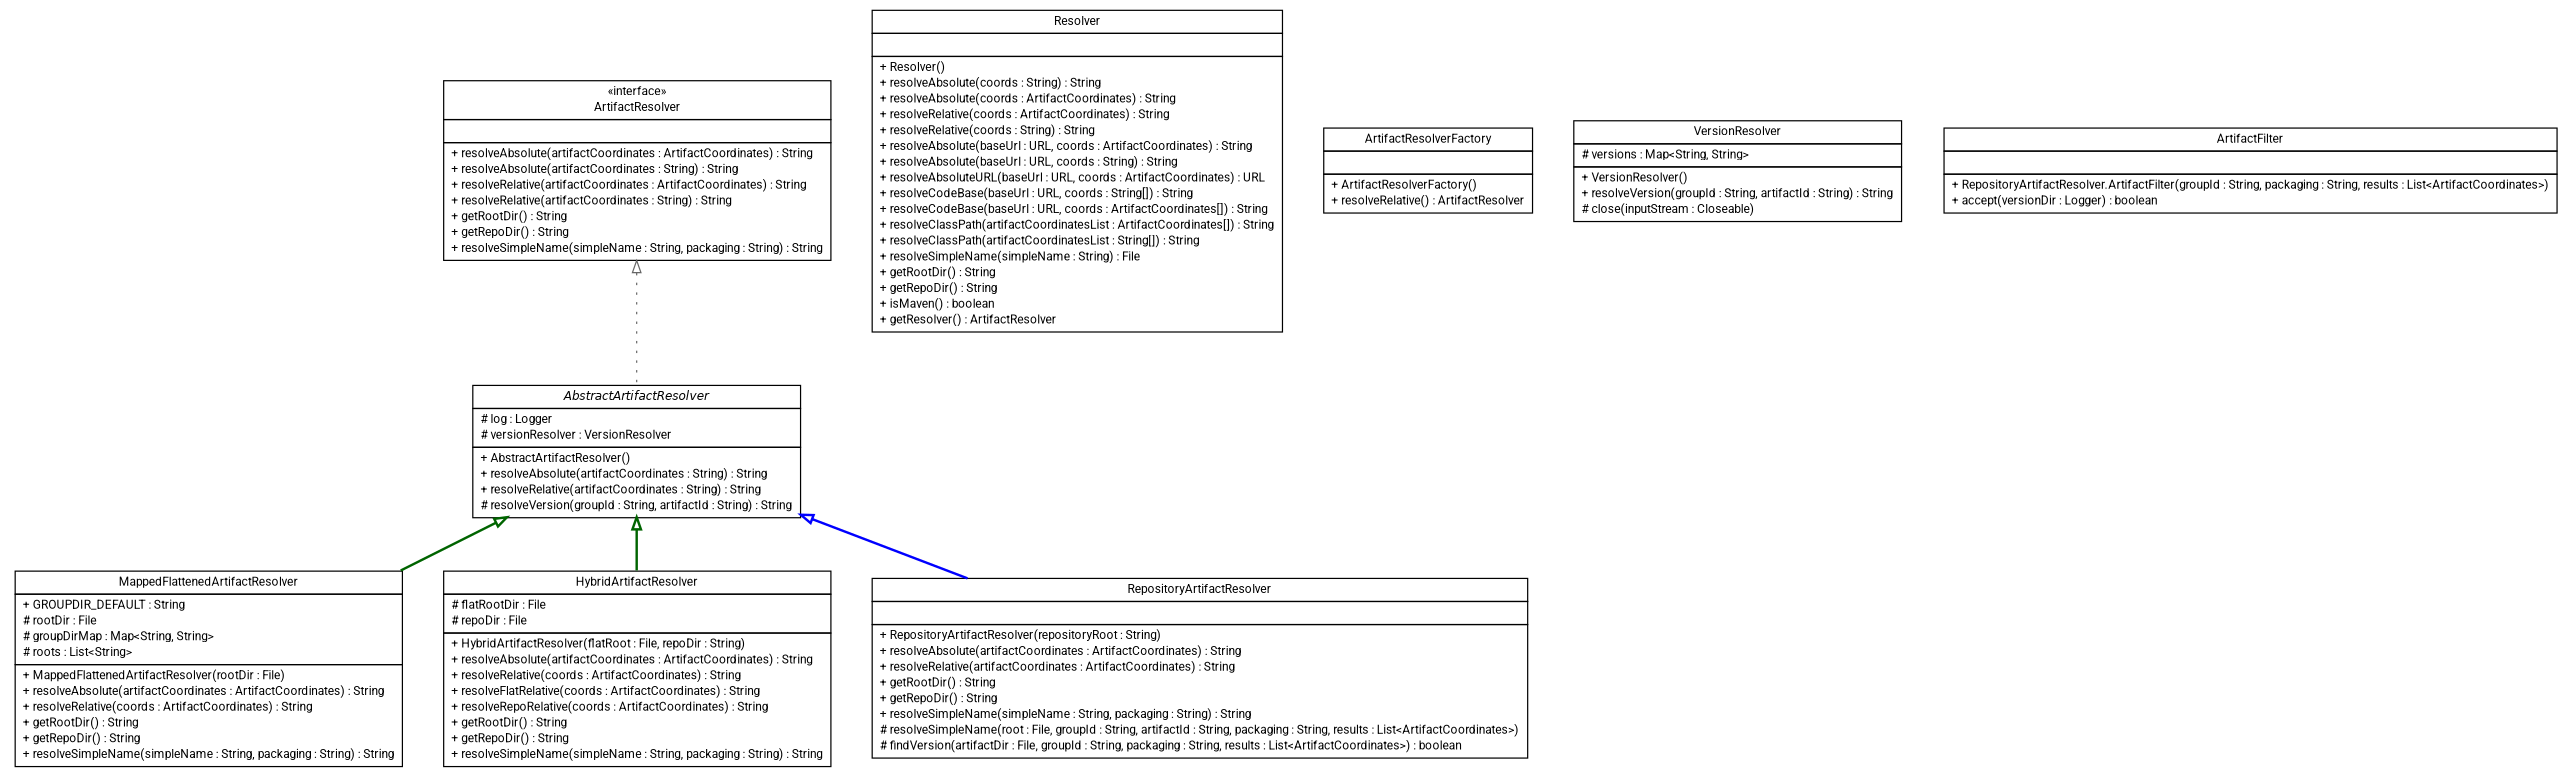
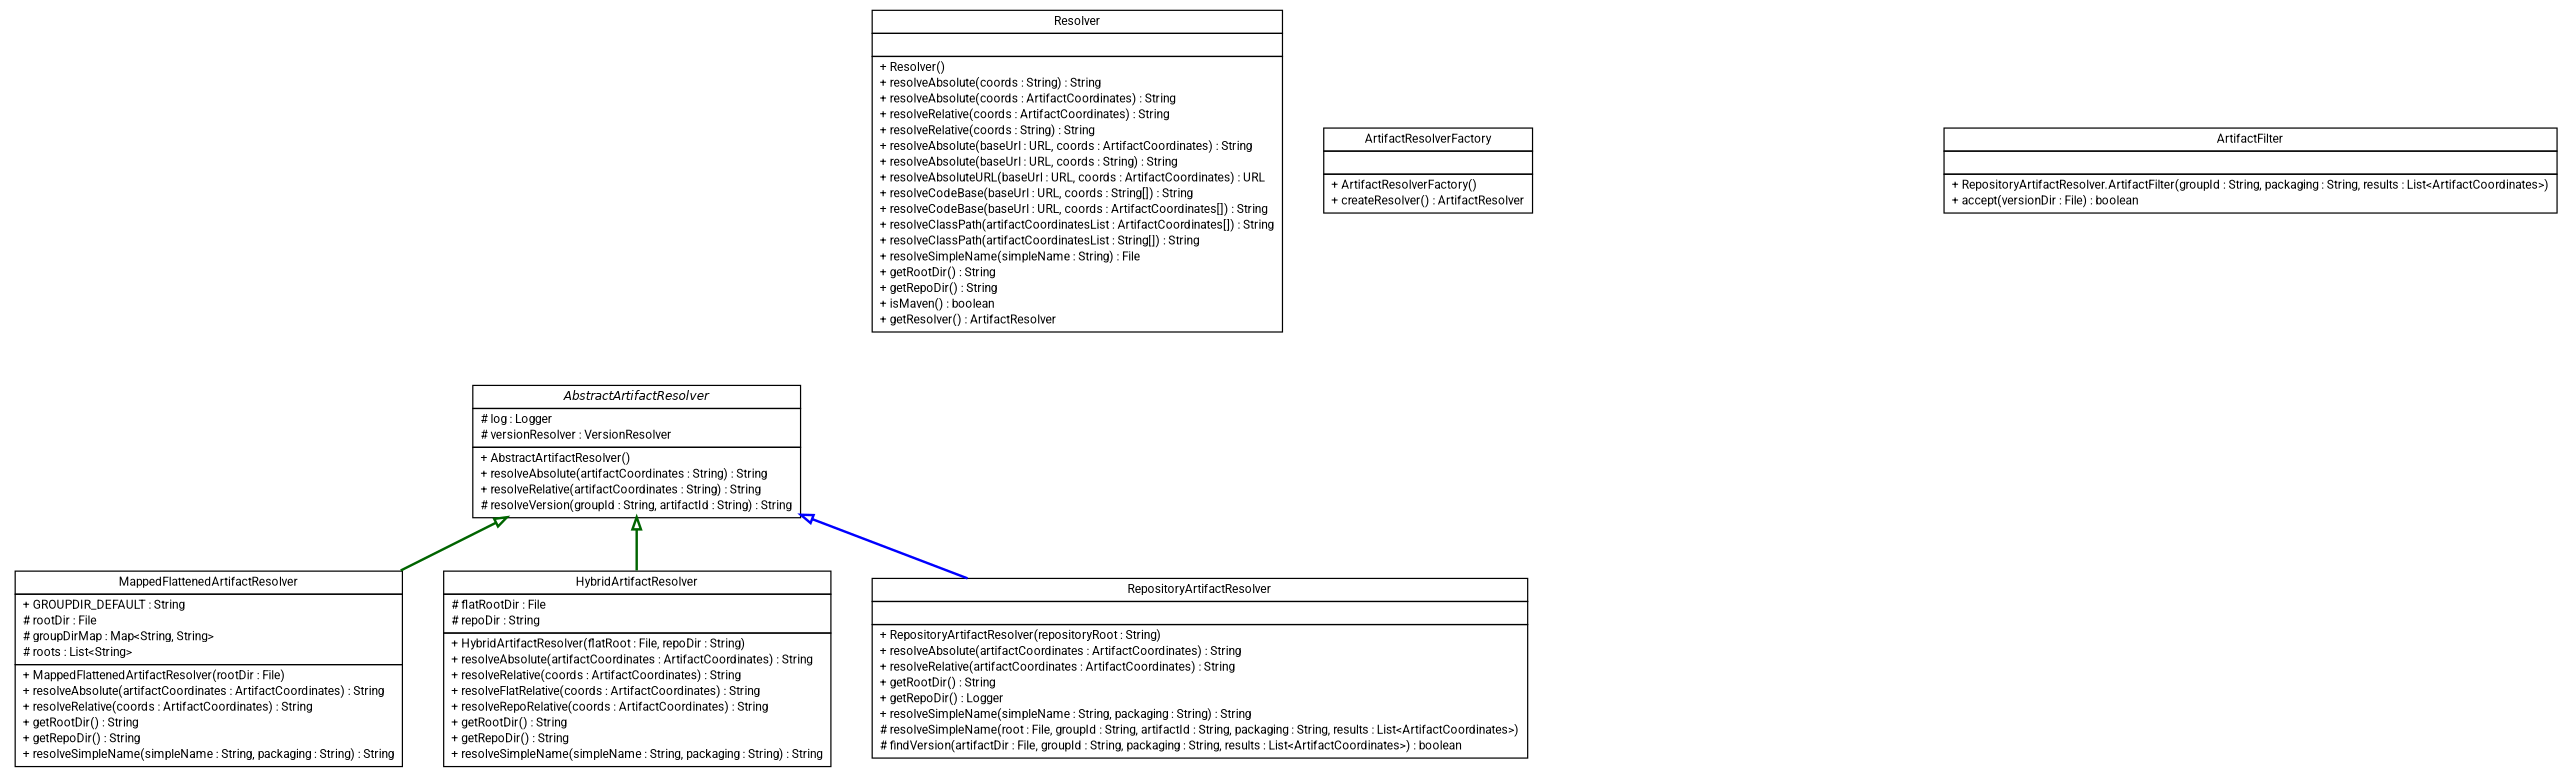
node "ArtifactResolver": removed
node "VersionResolver": removed
node "ArtifactResolverFactory": text "+ resolveRelative() : ArtifactResolver" -> "+ createResolver() : ArtifactResolver"
node "ArtifactFilter": text "+ accept(versionDir : Logger) : boolean" -> "+ accept(versionDir : File) : boolean"
node "HybridArtifactResolver": text "# repoDir : File" -> "# repoDir : String"
node "RepositoryArtifactResolver": text "+ getRepoDir() : String" -> "+ getRepoDir() : Logger"
